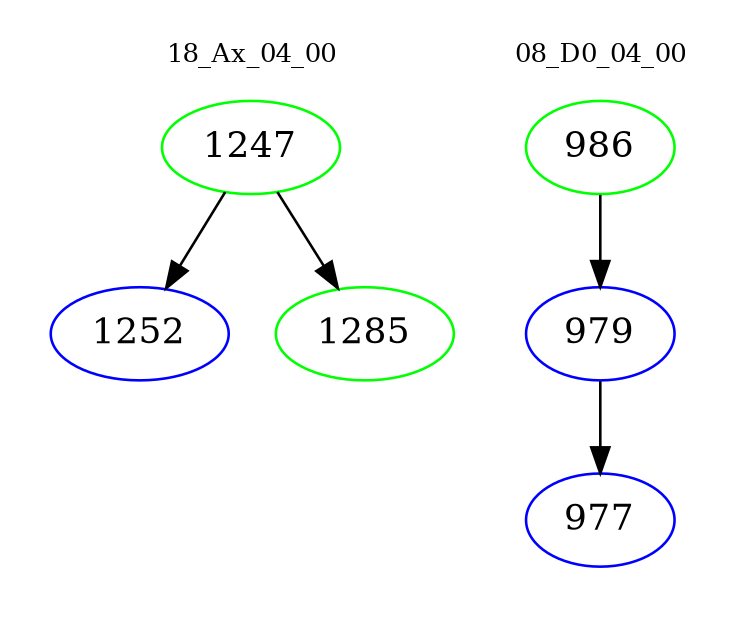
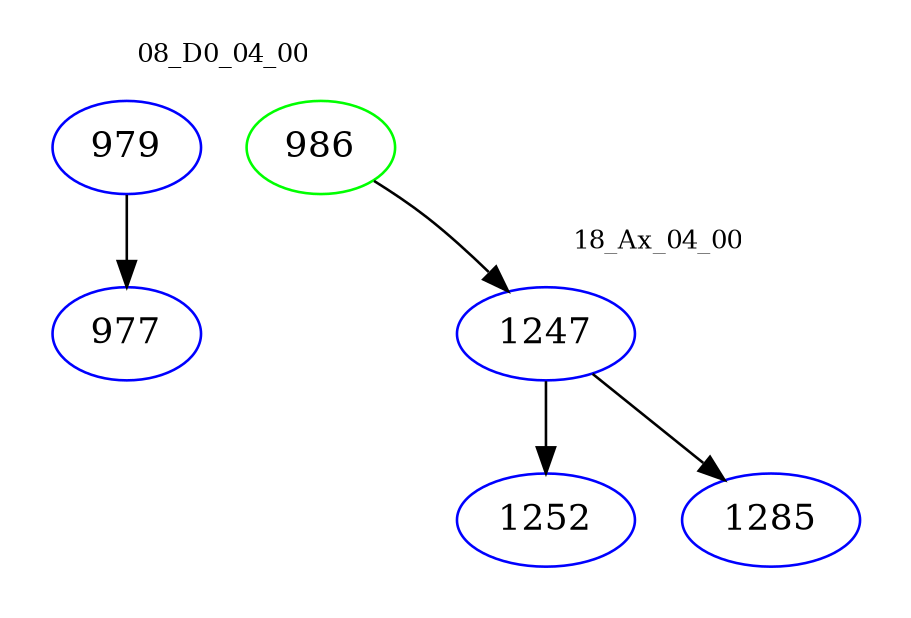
node "1247": color green -> blue
edge "986" -> "979": now "986" -> "1247"
node "1285": color green -> blue
